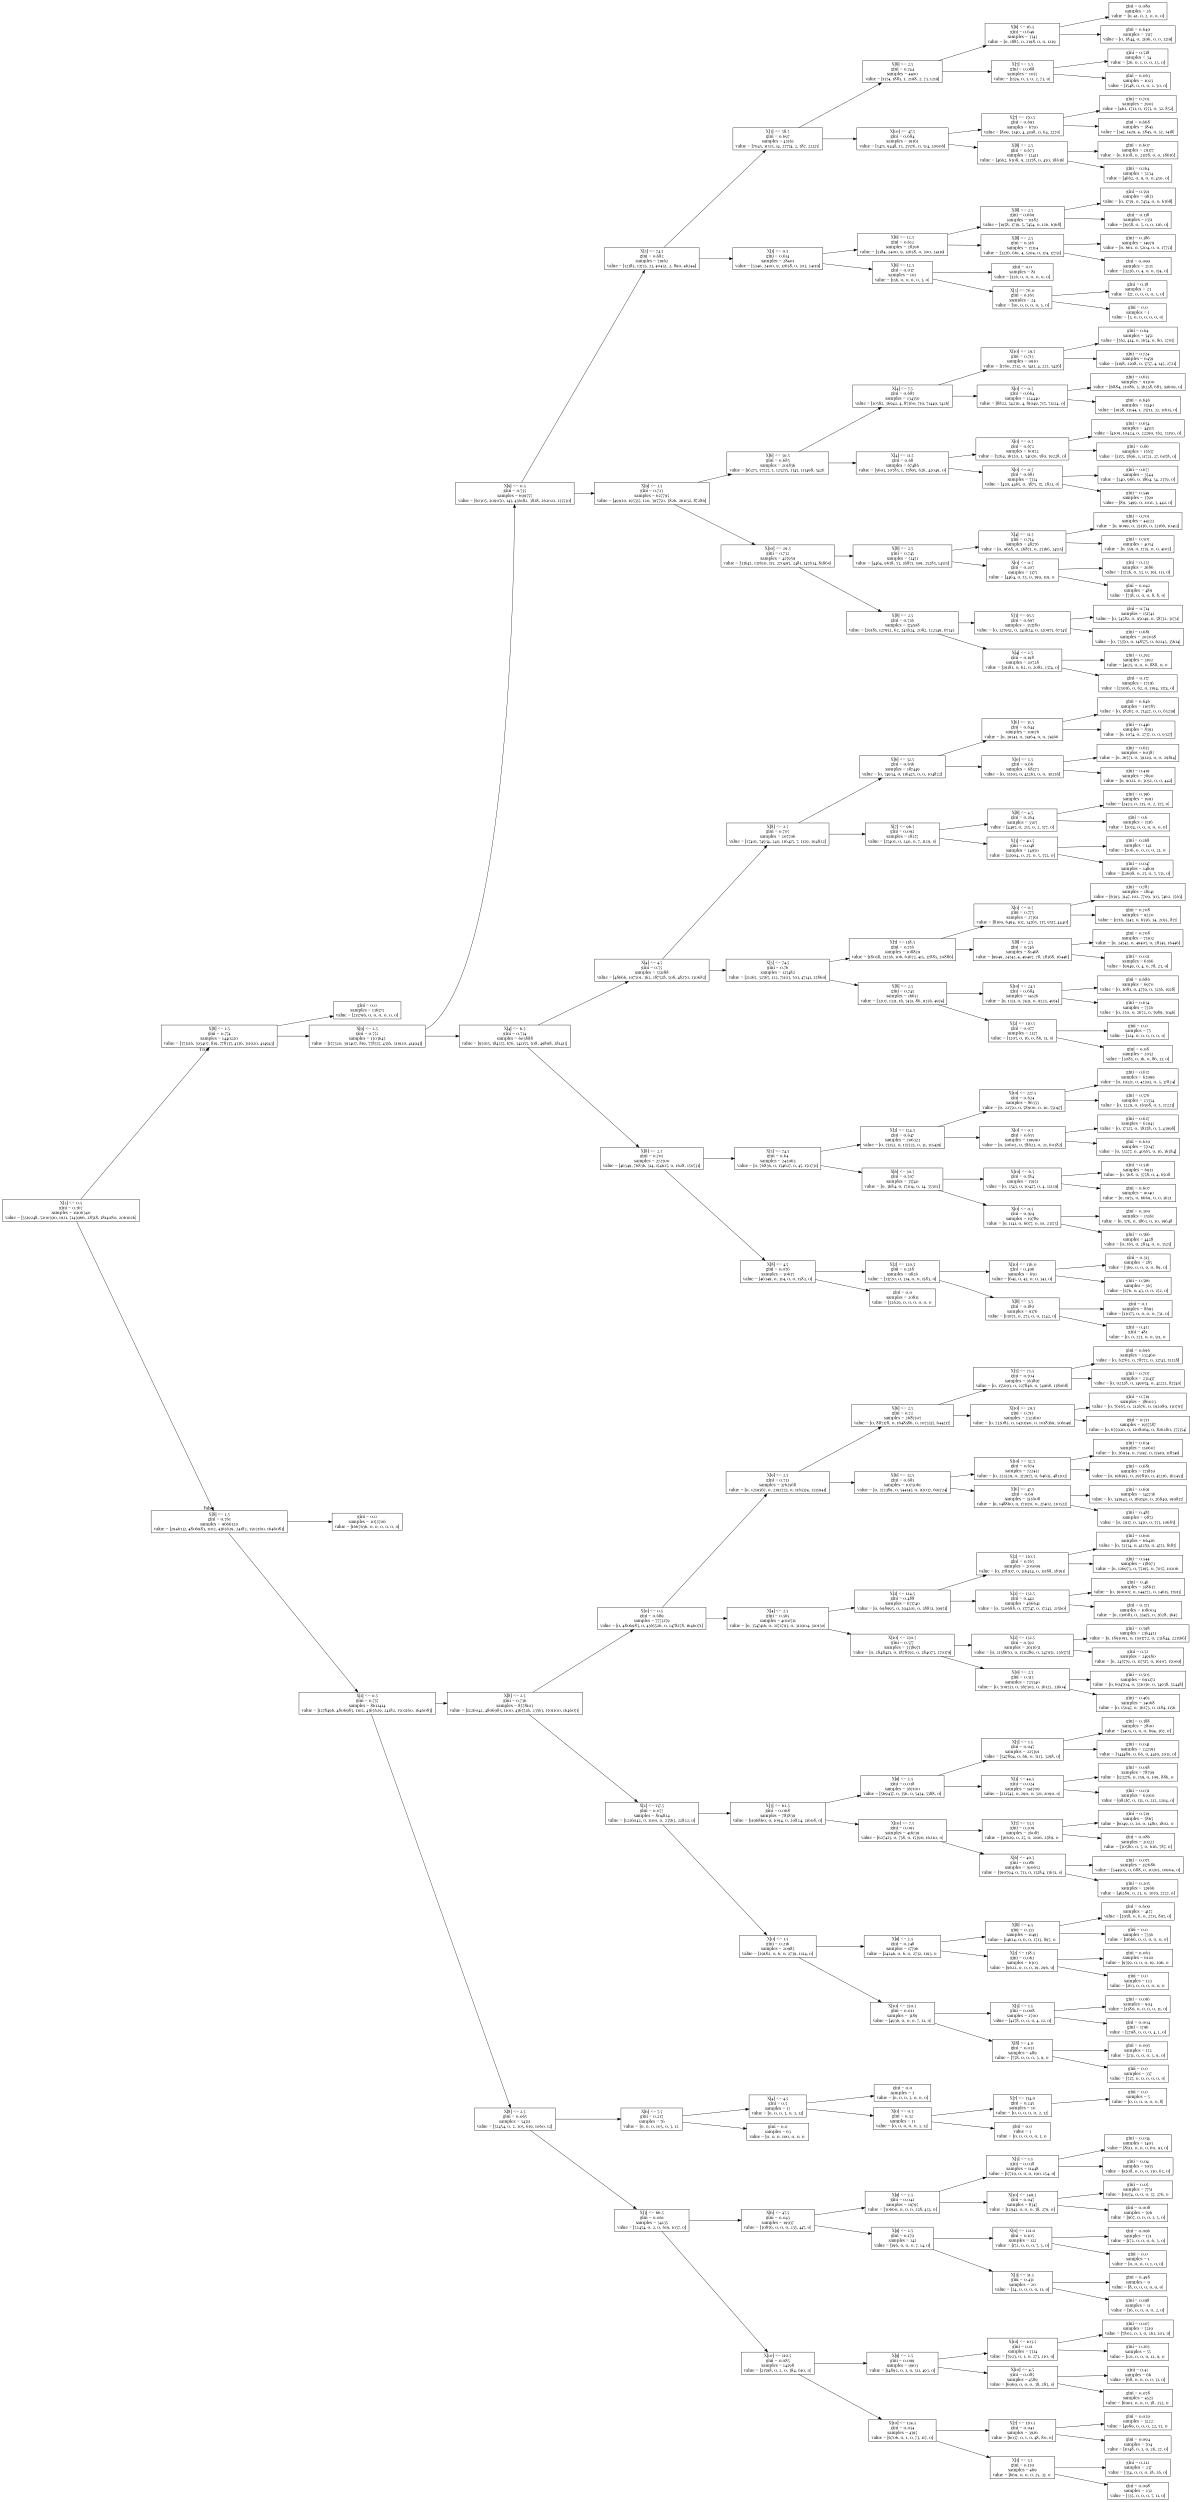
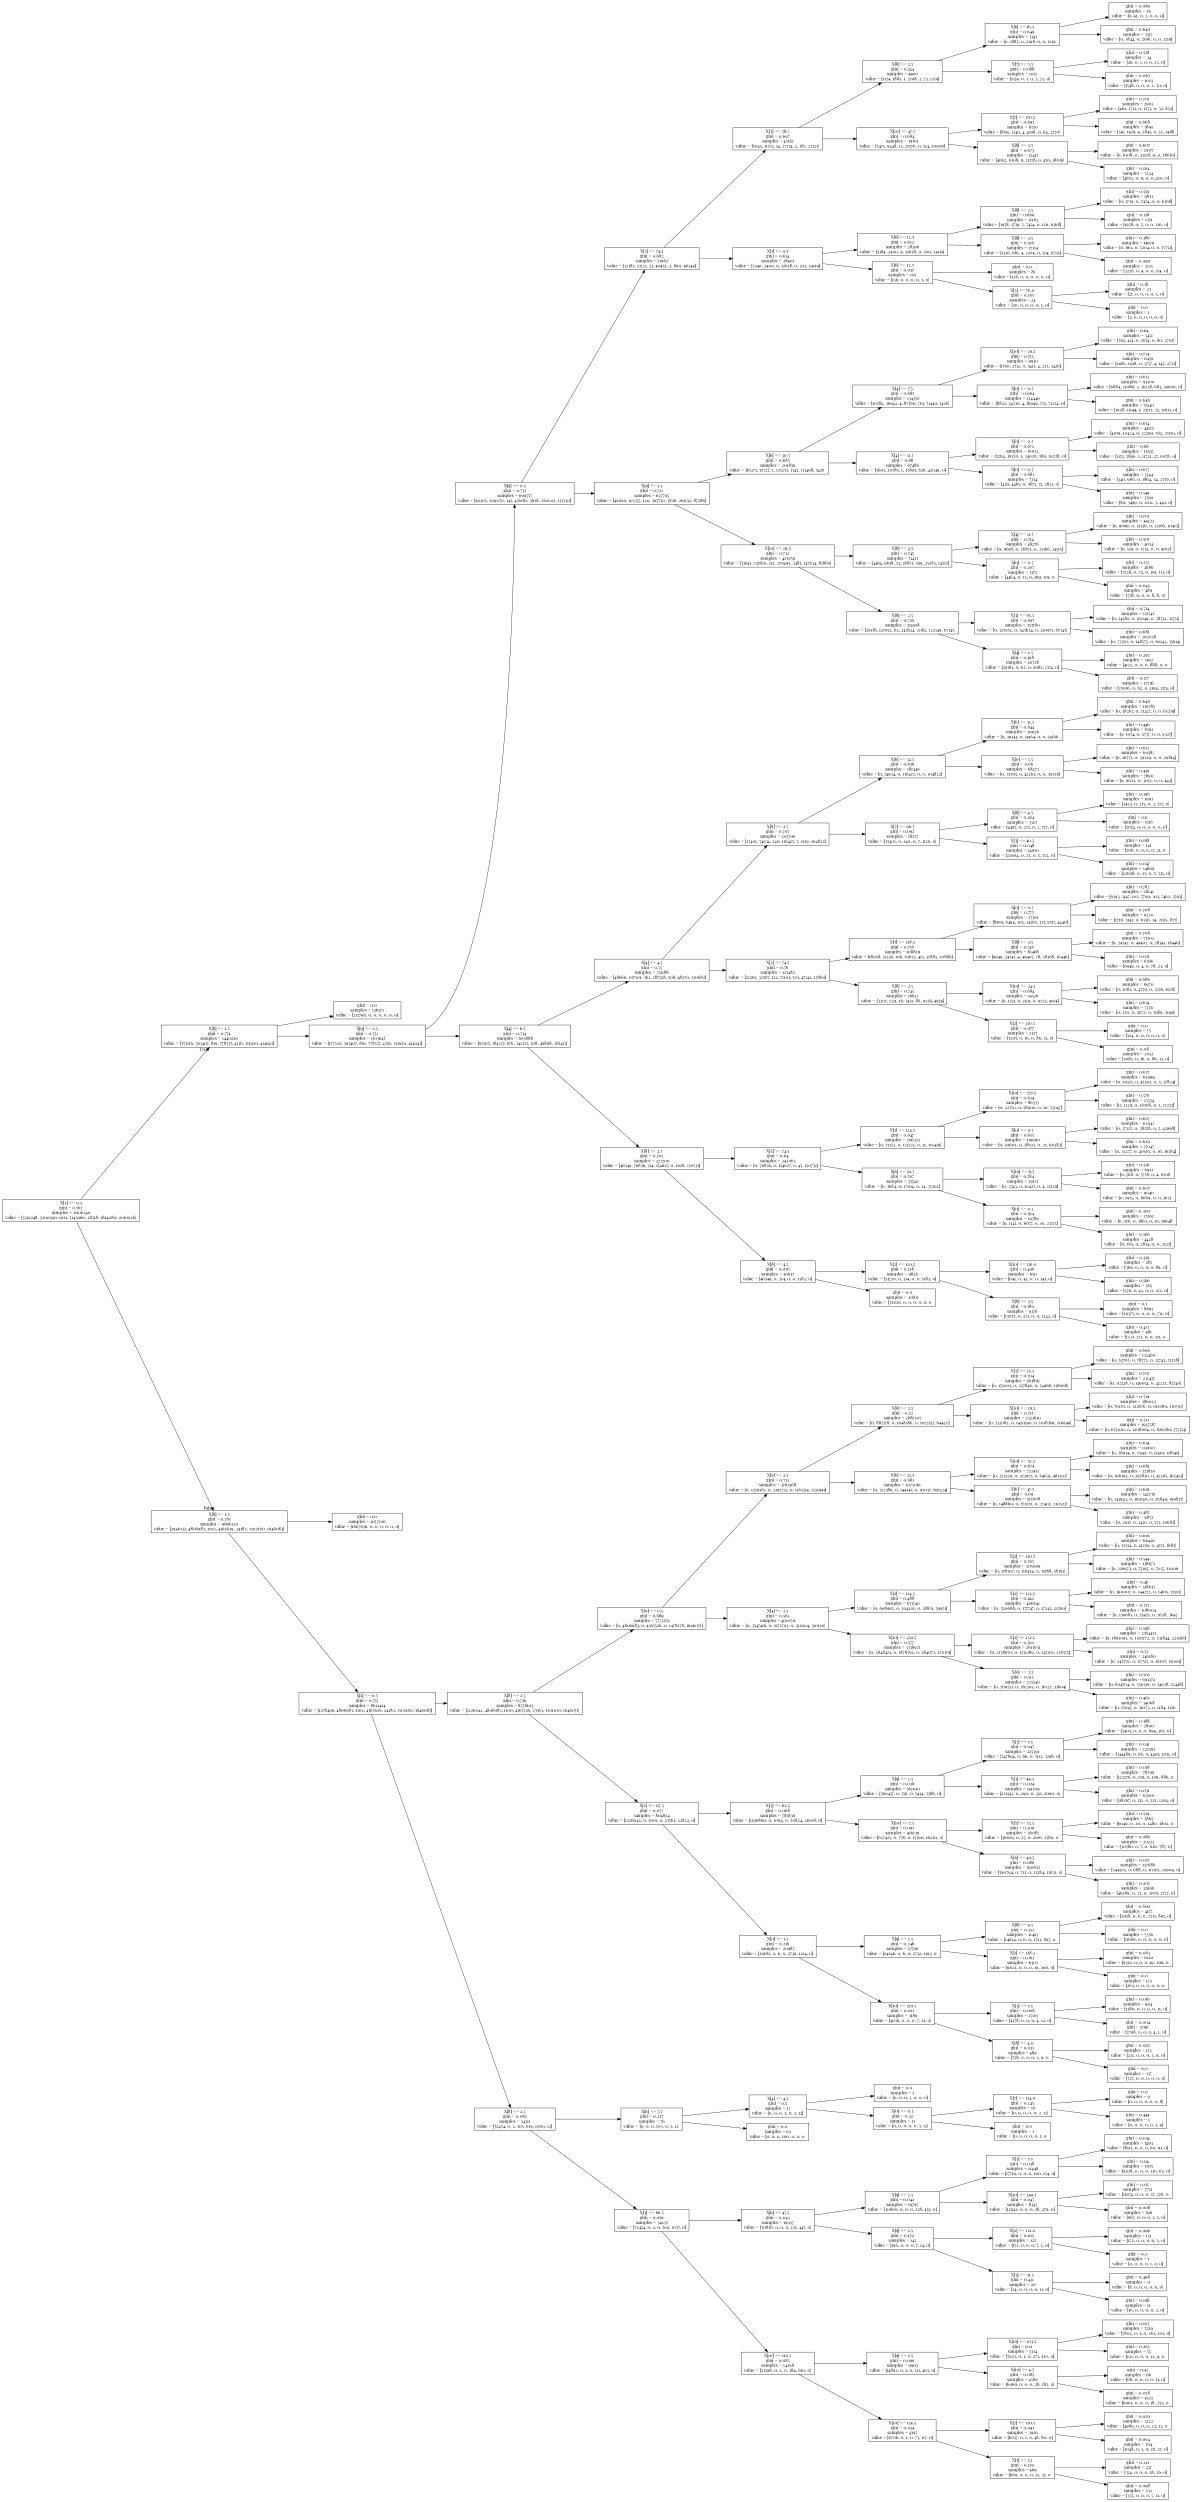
node "gini = 0.313 samples = 285 value = [369, 0, 0, 0, 0, 89, 0]": label "gini = 0.313 samples = 285 value = [369, 0, 0, 0, 0, 89, 0]" -> "gini = 0.319 samples = 285 value = [369, 0, 0, 0, 0, 89, 0]"
node "gini = 0.453 gini = 481 value = [0, 0, 271, 0, 0, 511, 0]": label "gini = 0.453 gini = 481 value = [0, 0, 271, 0, 0, 511, 0]" -> "gini = 0.453 samples = 481 value = [0, 0, 271, 0, 0, 511, 0]"
node "gini = 0.0 samples = 5 value = [0, 0, 0, 0, 0, 0, 8]": label "gini = 0.0 samples = 5 value = [0, 0, 0, 0, 0, 0, 8]" -> "gini = 0.0 samples = 9 value = [0, 0, 0, 0, 0, 0, 8]"
node "gini = 0.444 samples = 5 value = [0, 0, 0, 0, 0, 2, 4]": added
node "gini = 0.0 value = 1 value = [0, 0, 0, 0, 0, 1, 0]": label "gini = 0.0 value = 1 value = [0, 0, 0, 0, 0, 1, 0]" -> "gini = 0.0 samples = 1 value = [0, 0, 0, 0, 0, 1, 0]"
